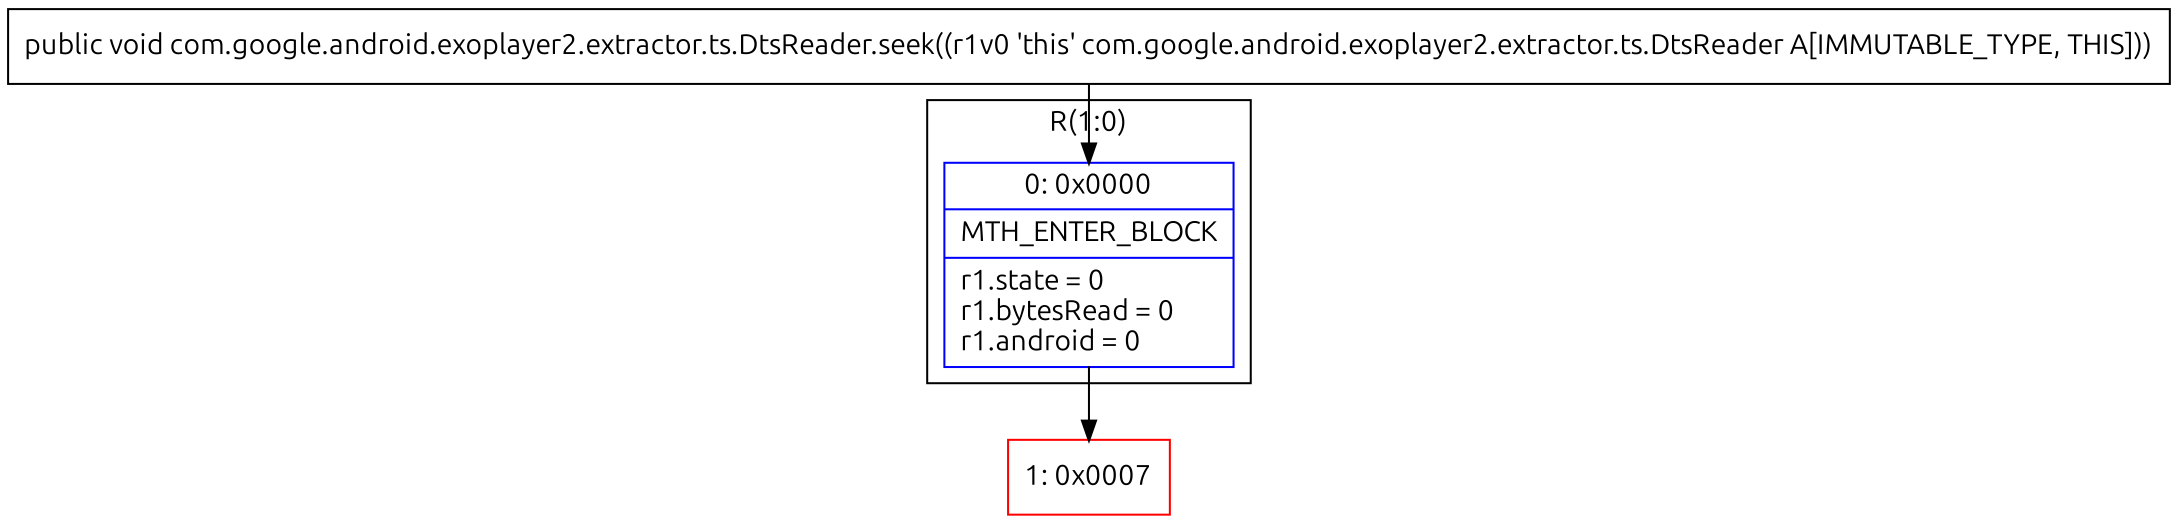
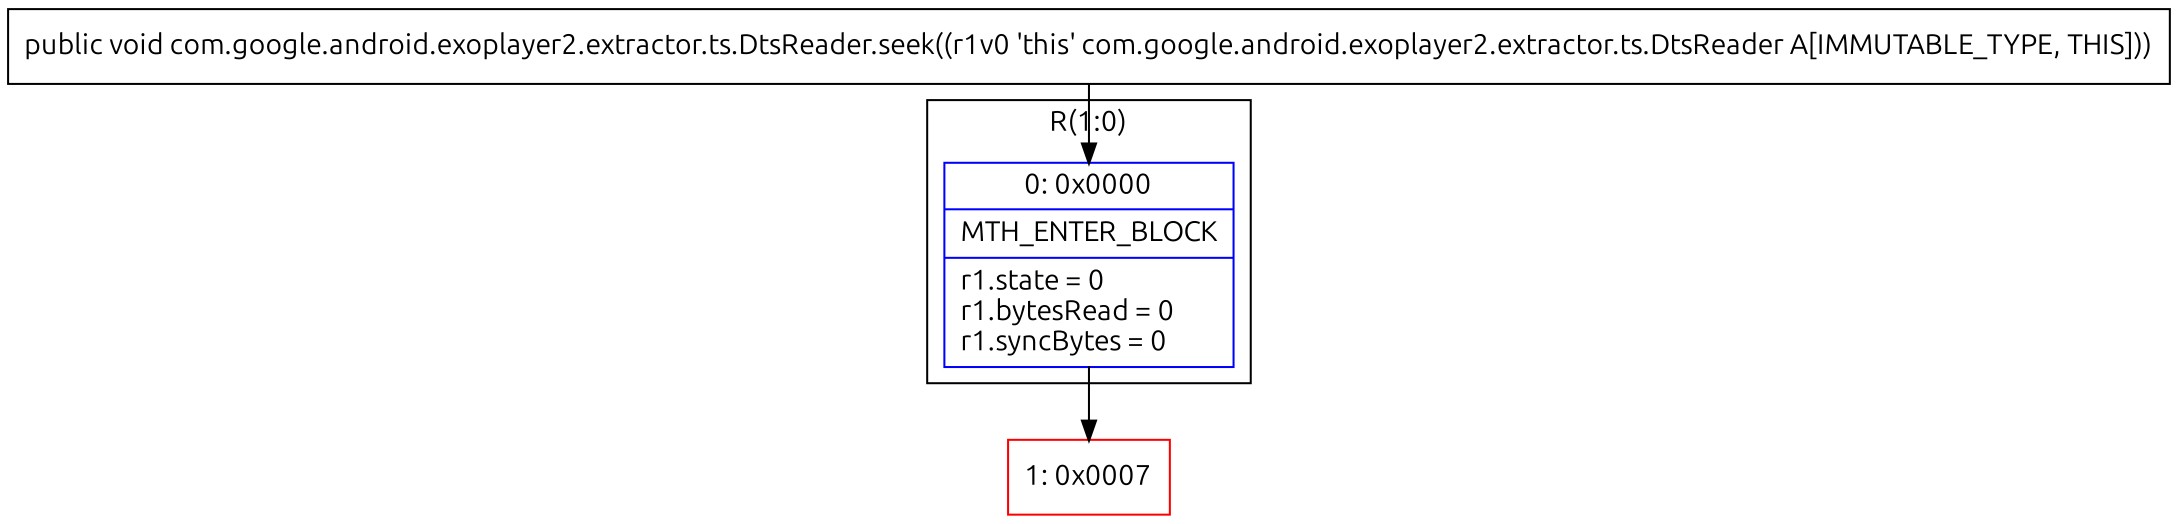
node "0: 0x0000": text "r1.android = 0" -> "r1.syncBytes = 0"
